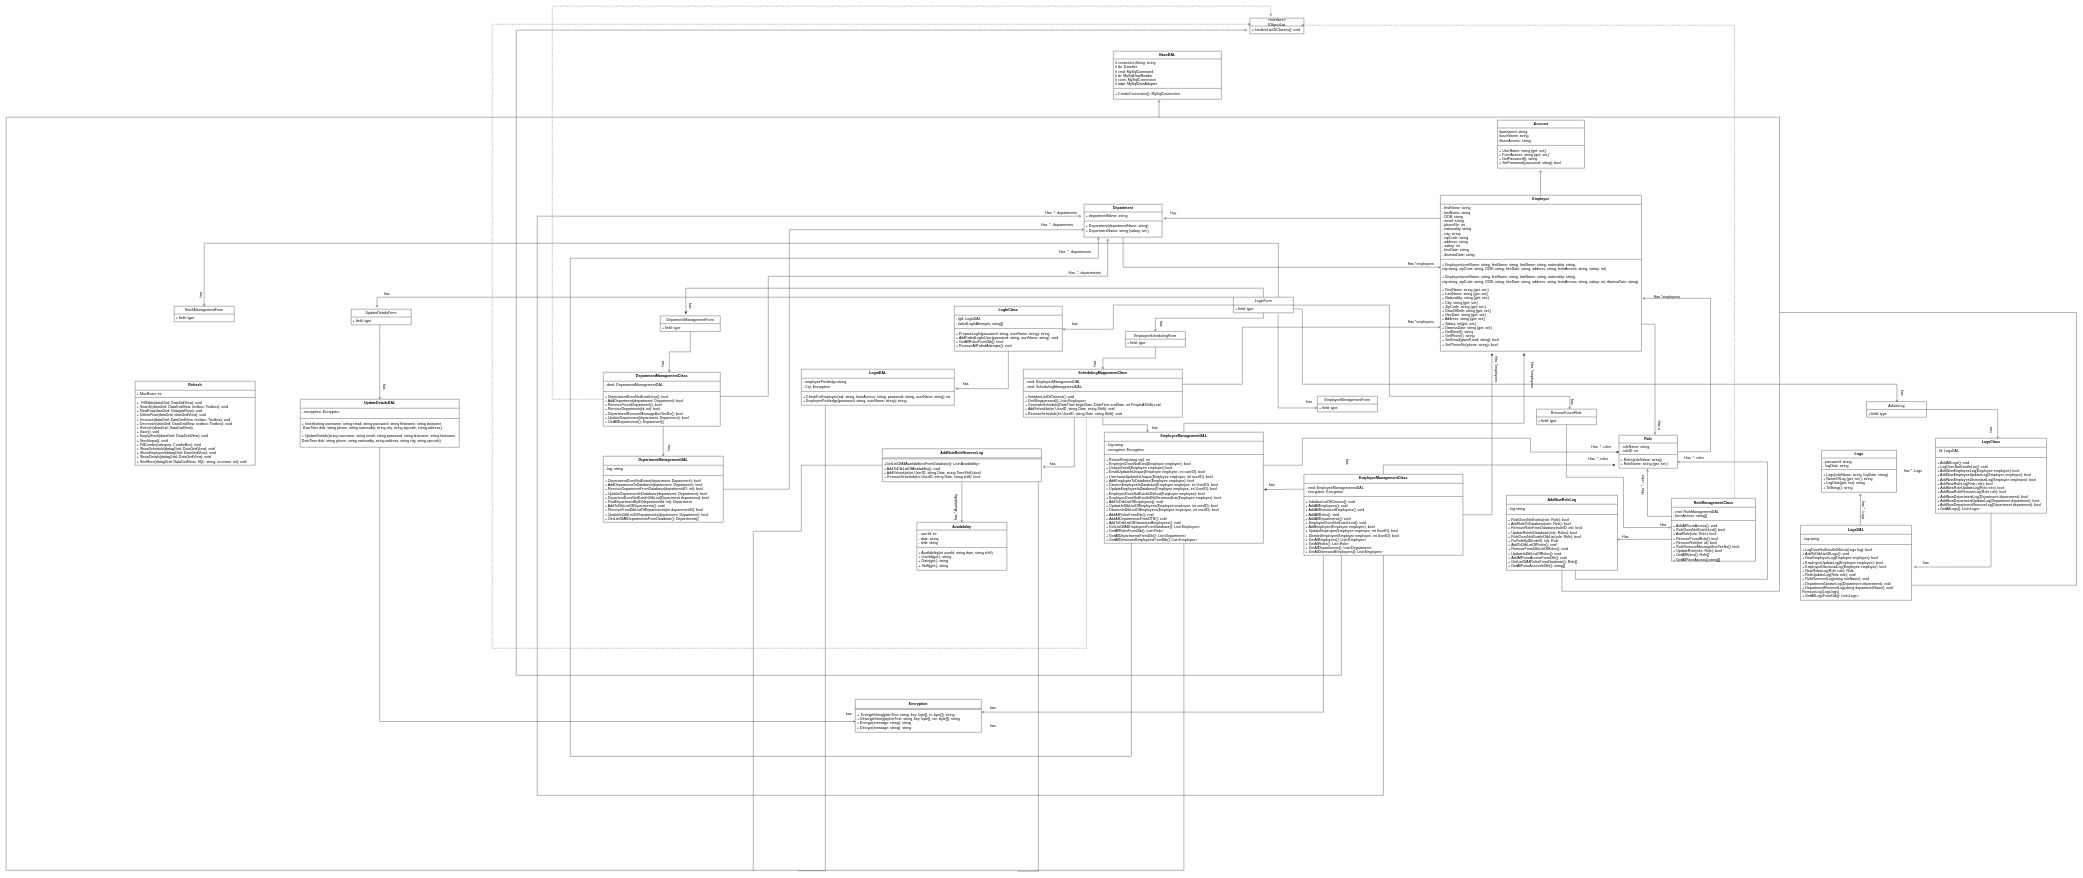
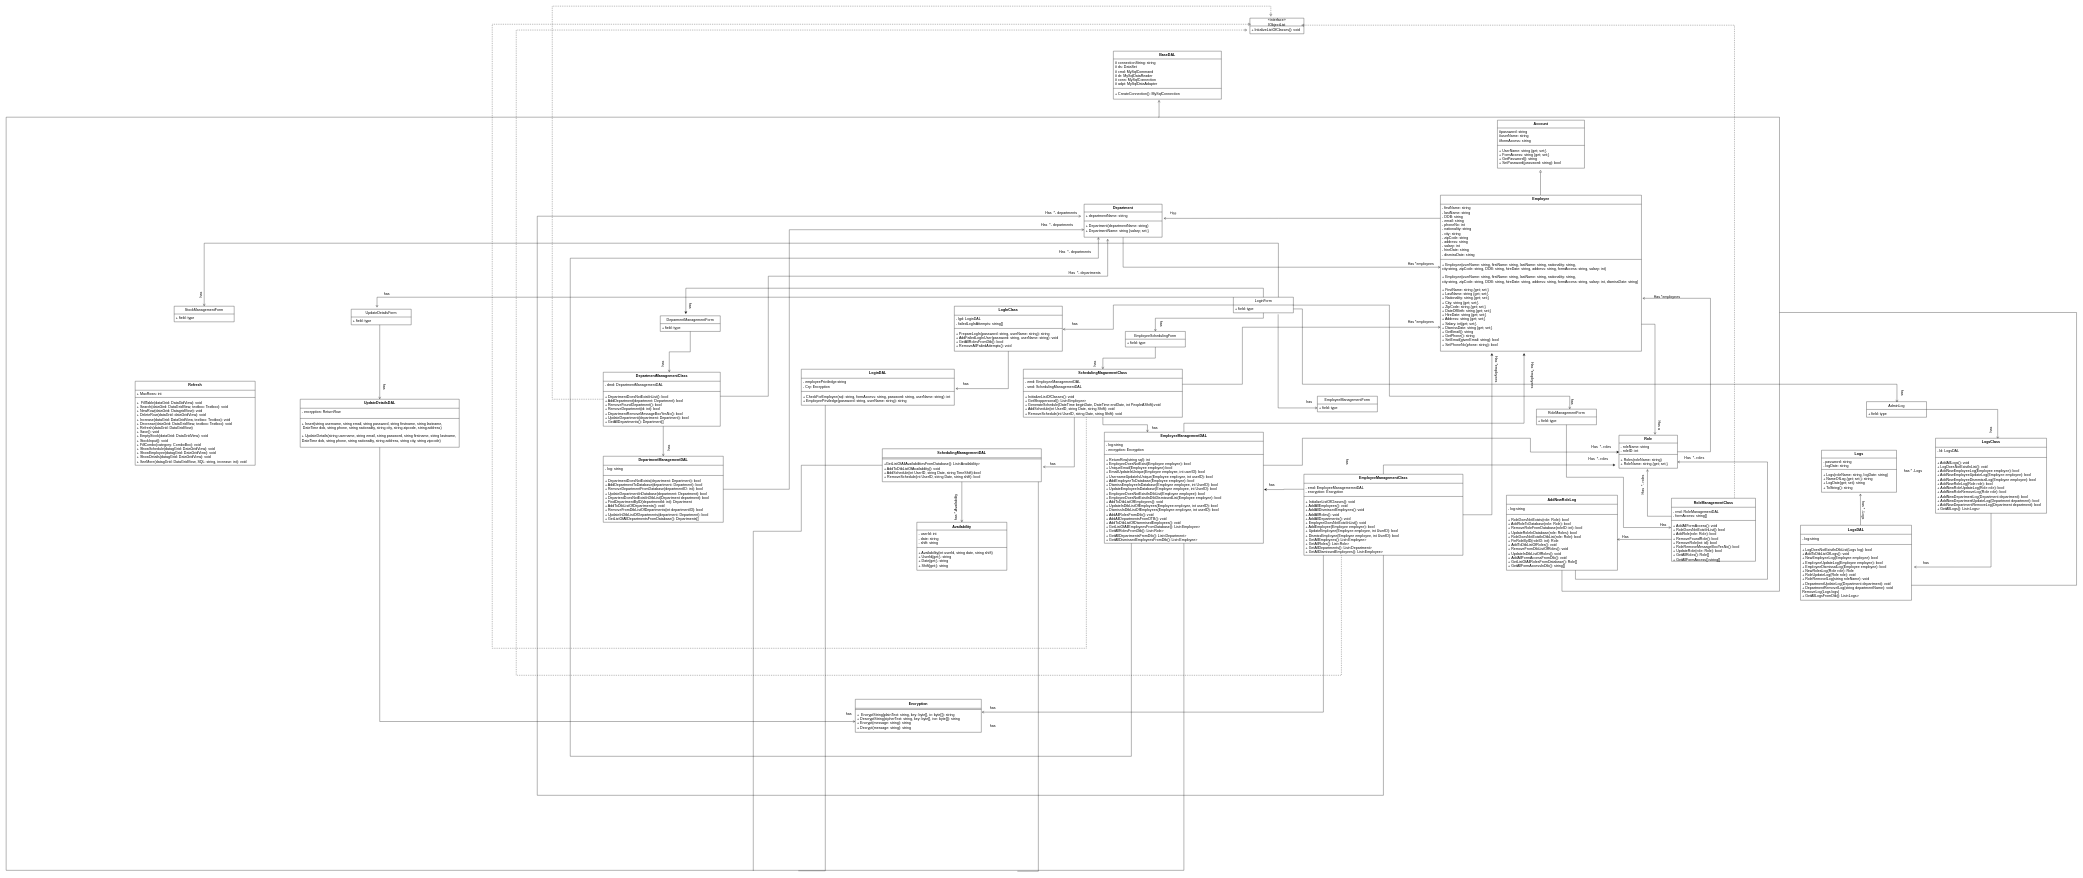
edge "RoleManagementClass" -> "+ IntializeListOfClasses(): void": arrowhead open -> block
node "- encryption: Encryption": label "- encryption: Encryption" -> "- encryption: ReturnRow"
node "RemoveFoundRole": label "RemoveFoundRole" -> "RoleManagementForm"
node "AddNewRoleRemoveLog": label "AddNewRoleRemoveLog" -> "SchedulingManagementDAL"
edge "EmployeeManagementClass" -> "+ IntializeListOfClasses(): void": style solid -> dashed
